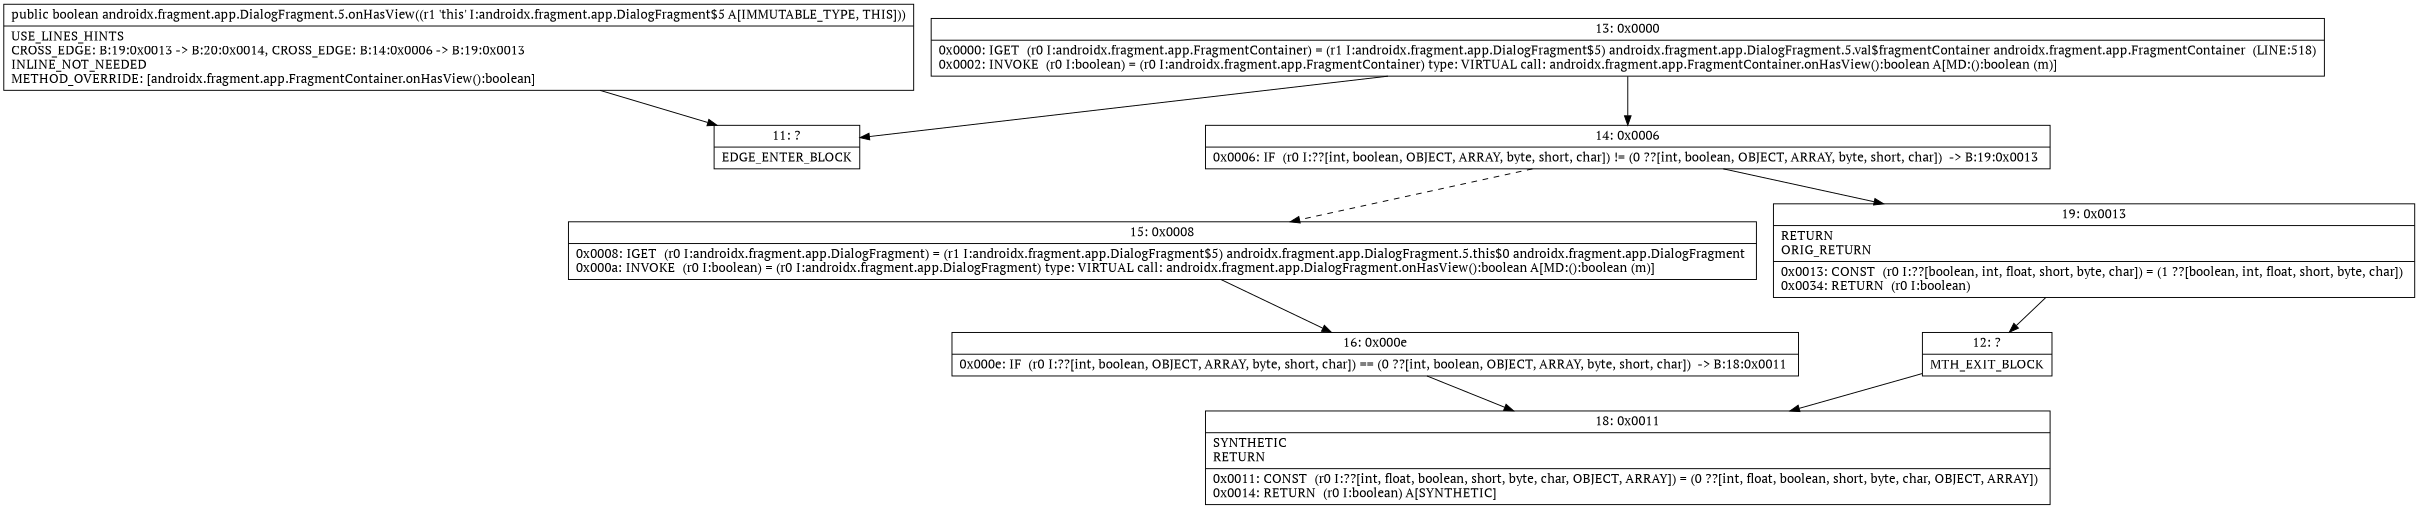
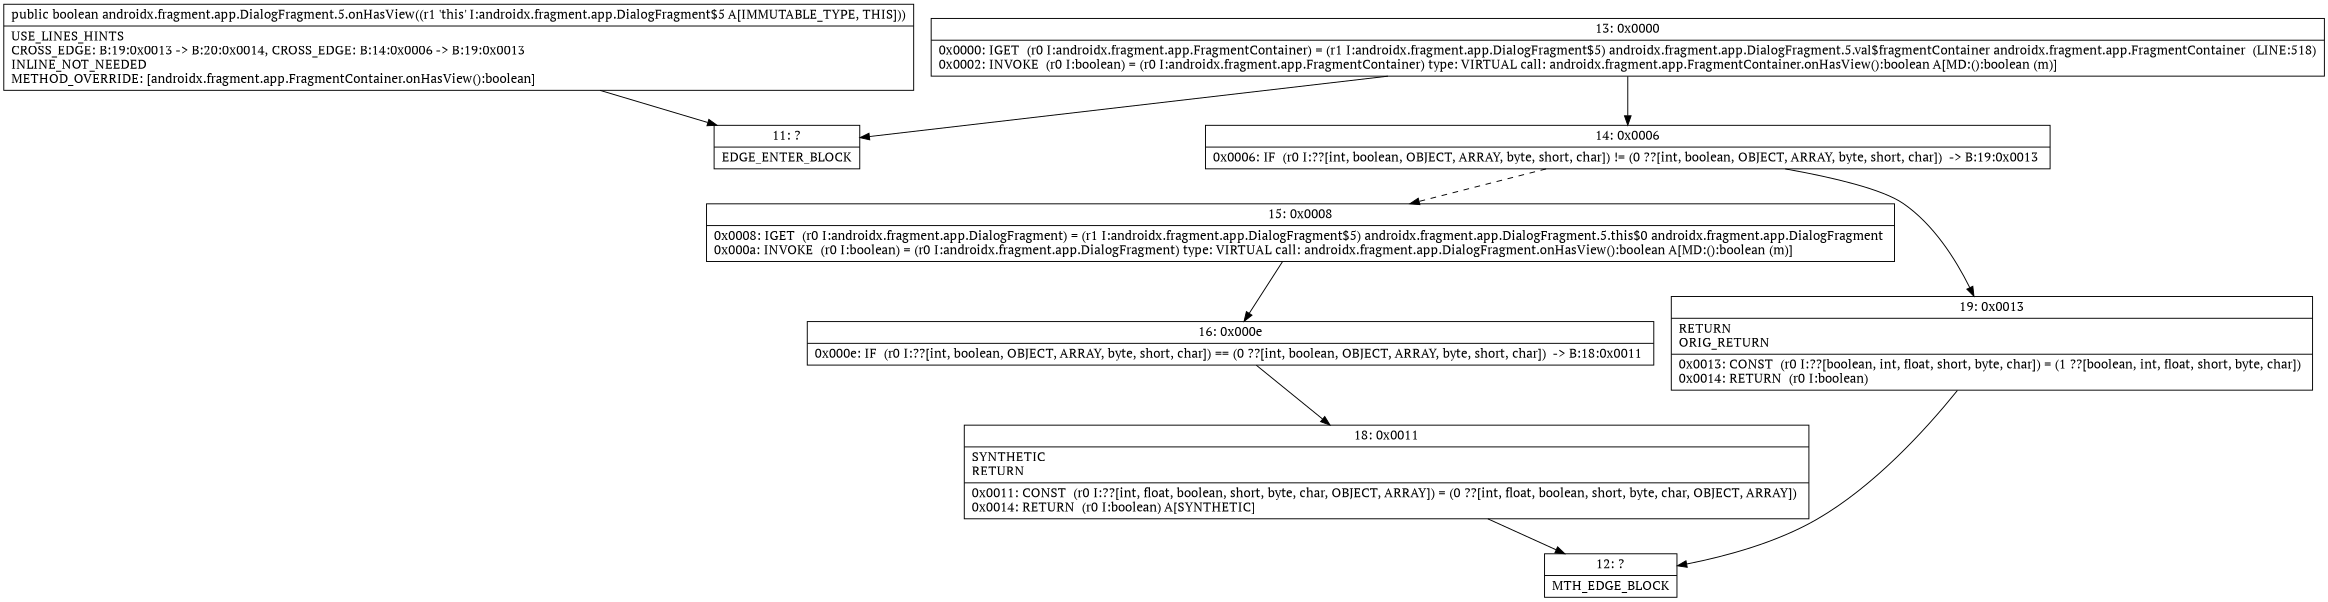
node "19: 0x0013": text "0x0034: RETURN  (r0 I:boolean)" -> "0x0014: RETURN  (r0 I:boolean)"
node "12: ?": text "MTH_EXIT_BLOCK" -> "MTH_EDGE_BLOCK"
edge "12: ?" -> "18: 0x0011": reversed
